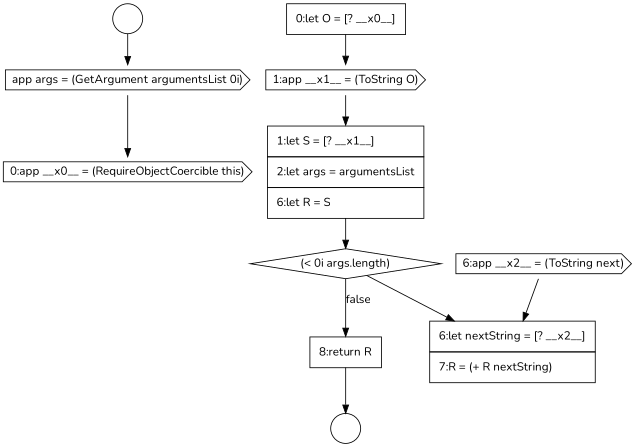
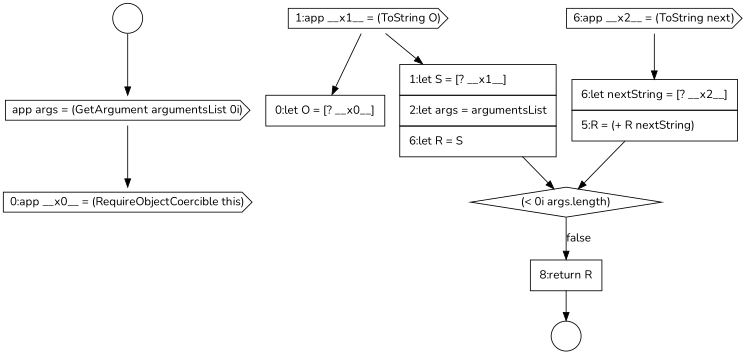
edge "0:let O = [? __x0__]" -> "1:app __x1__ = (ToString O)": reversed
edge "(< 0i args.length)" -> "6:let nextString = [? __x2__]": reversed
node "6:let nextString = [? __x2__]": text "7:R = (+ R nextString)" -> "5:R = (+ R nextString)"
